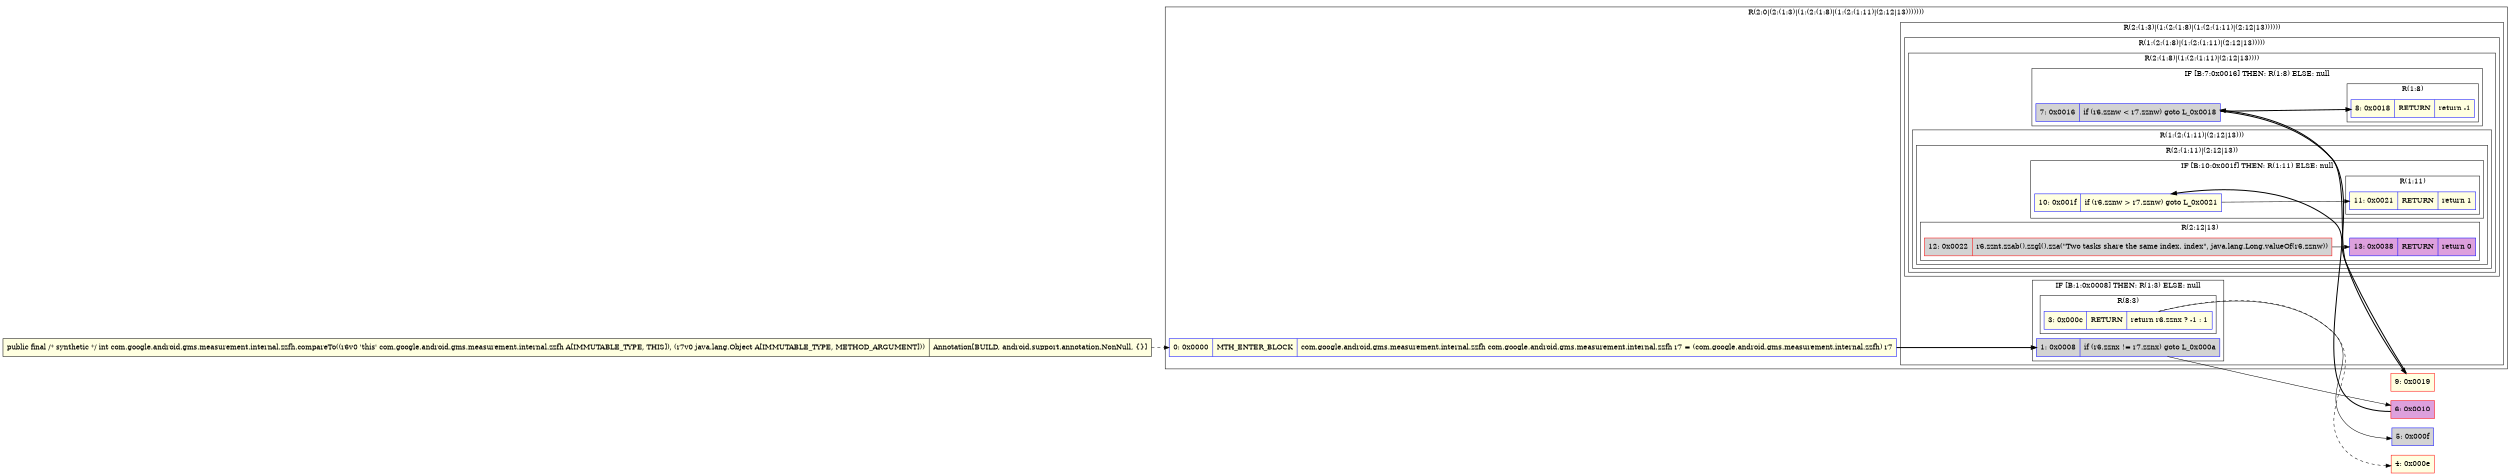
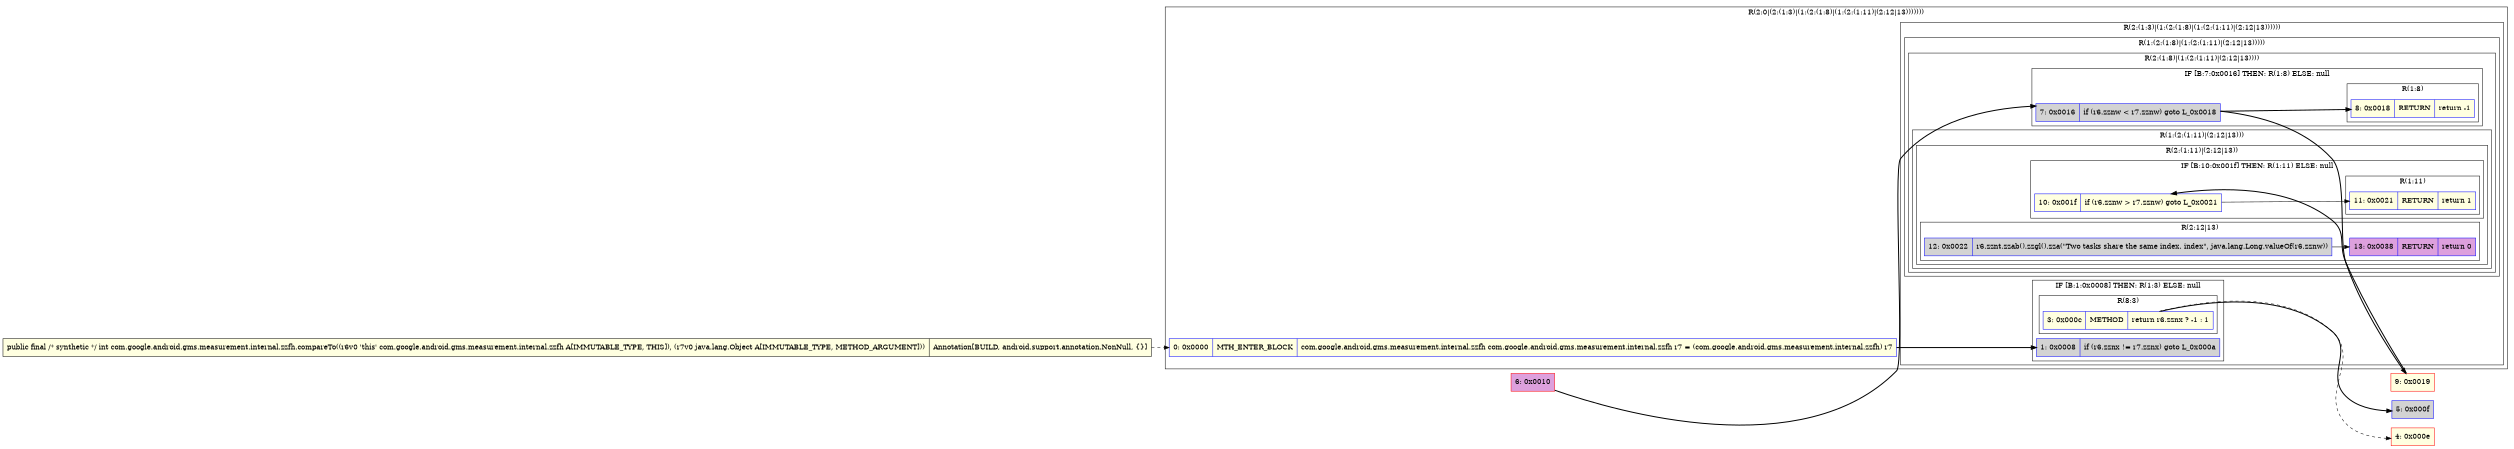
node "12: 0x0022": color red -> blue
node "3: 0x000c": text "RETURN" -> "METHOD"
edge "3: 0x000c" -> "5: 0x000f": style solid -> bold
edge "1: 0x0008" -> "6: 0x0010": removed
